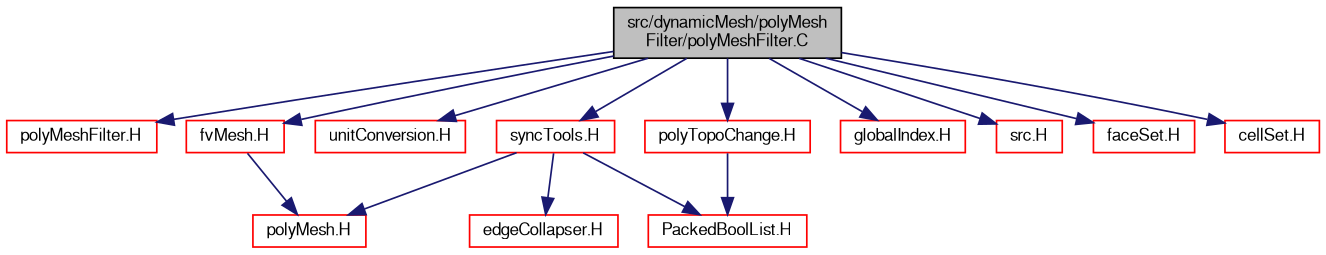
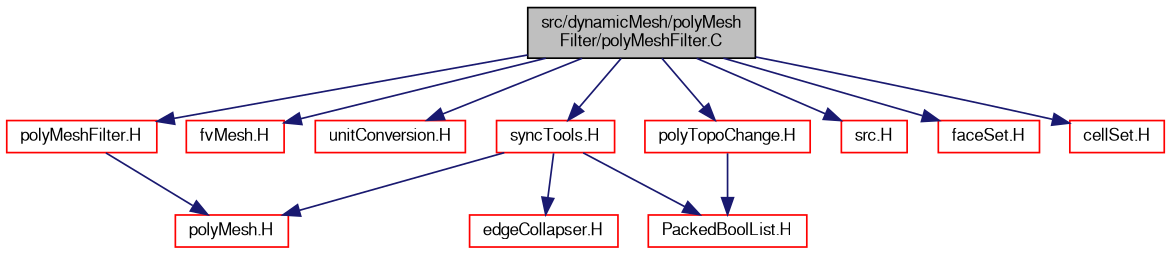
node "globalIndex.H": removed
edge "fvMesh.H" -> "polyMesh.H": now "polyMeshFilter.H" -> "polyMesh.H"
